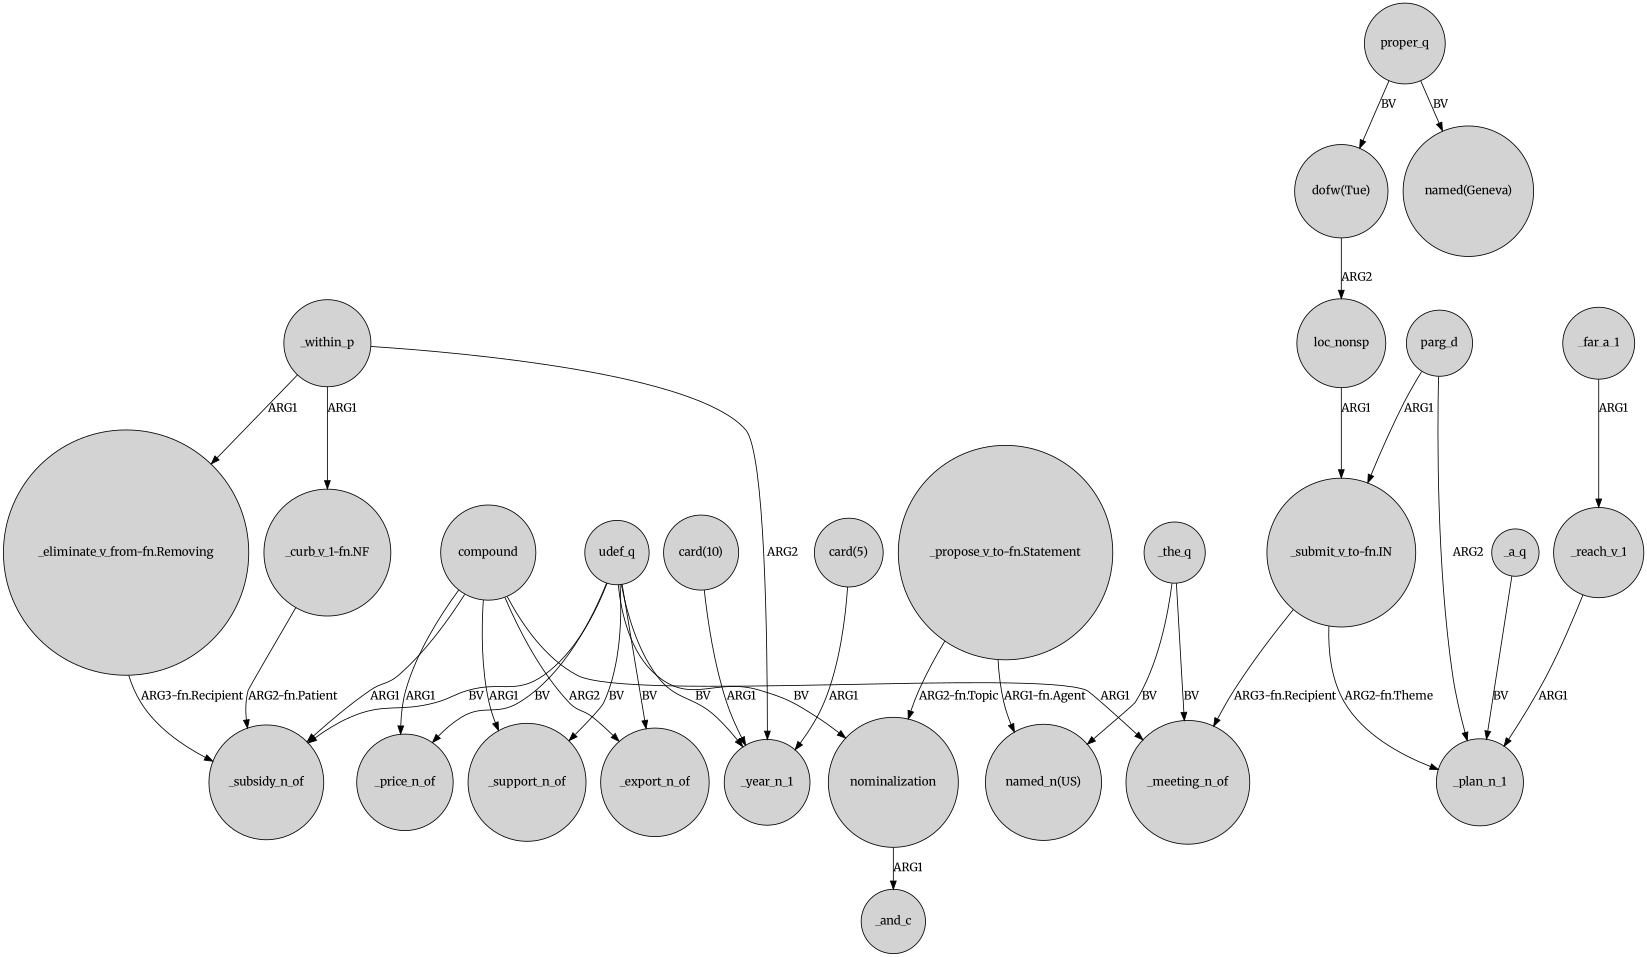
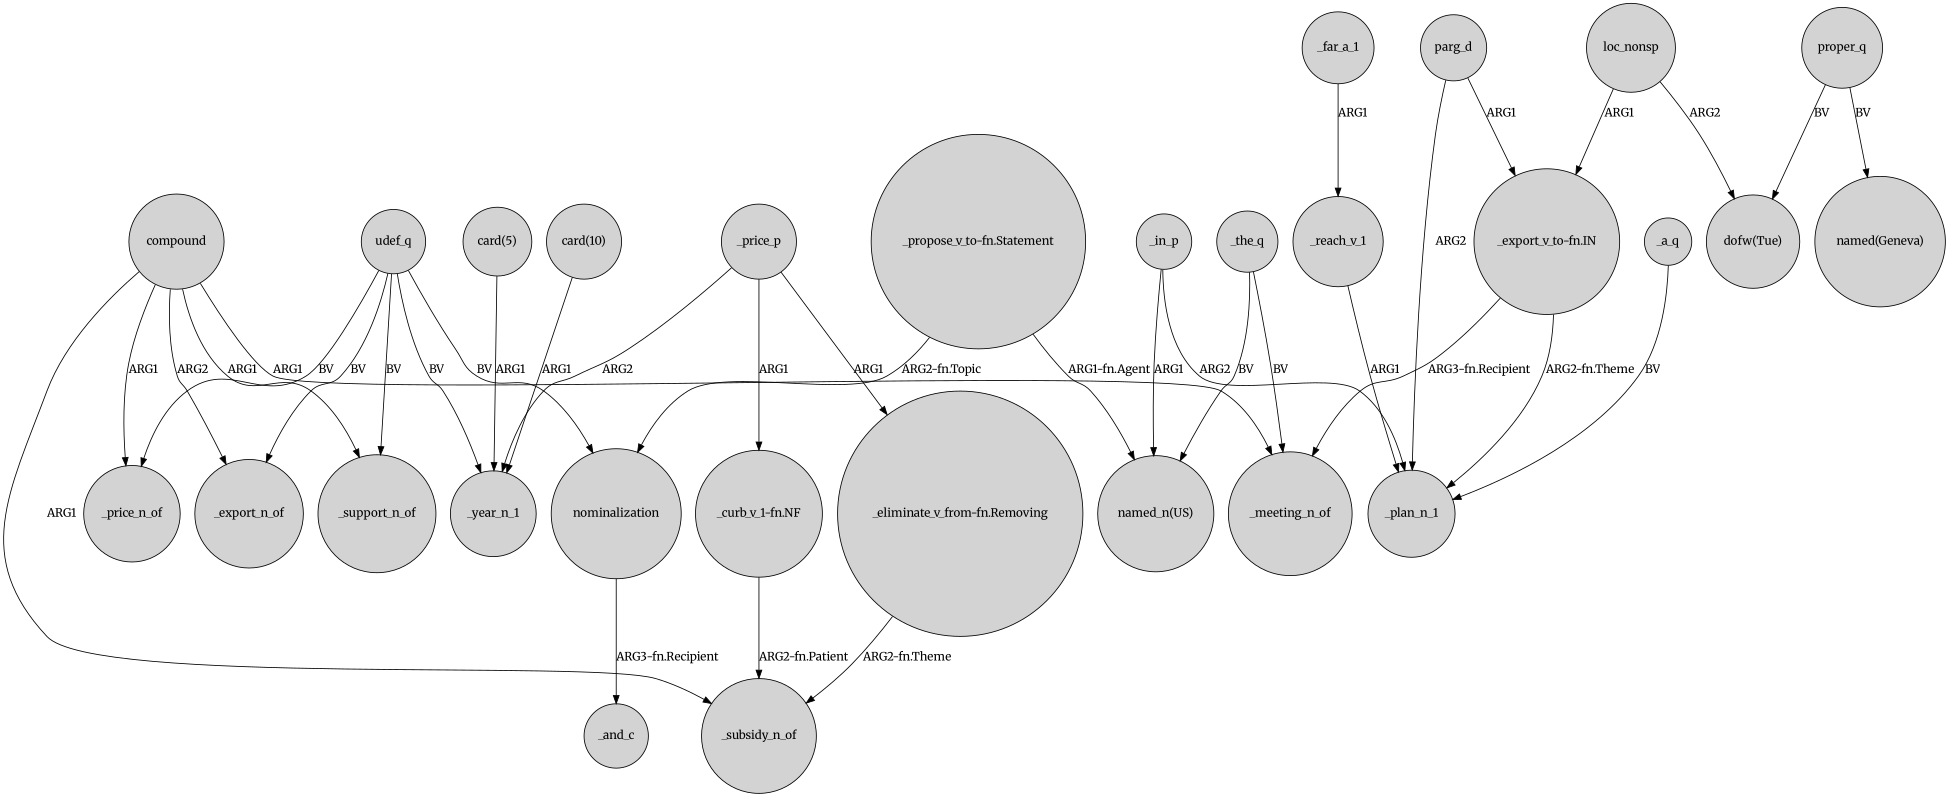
node "_in_p": added
edge "dofw(Tue)" -> "loc_nonsp": reversed
node "_within_p": label "_within_p" -> "_price_p"
node "_submit_v_to-fn.IN": label "_submit_v_to-fn.IN" -> "_export_v_to-fn.IN"
edge "udef_q" -> "_subsidy_n_of": removed, label "BV"
edge "_eliminate_v_from-fn.Removing" -> "_subsidy_n_of": label "ARG3-fn.Recipient" -> "ARG2-fn.Theme"
edge "nominalization" -> "_and_c": label "ARG1" -> "ARG3-fn.Recipient"
